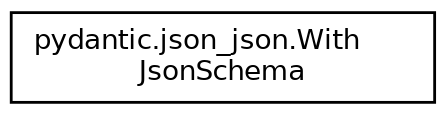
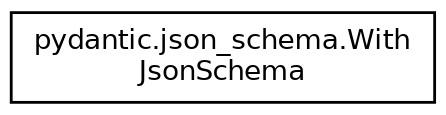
node "pydantic.json_json.With JsonSchema": label "pydantic.json_json.With JsonSchema" -> "pydantic.json_schema.With JsonSchema"
